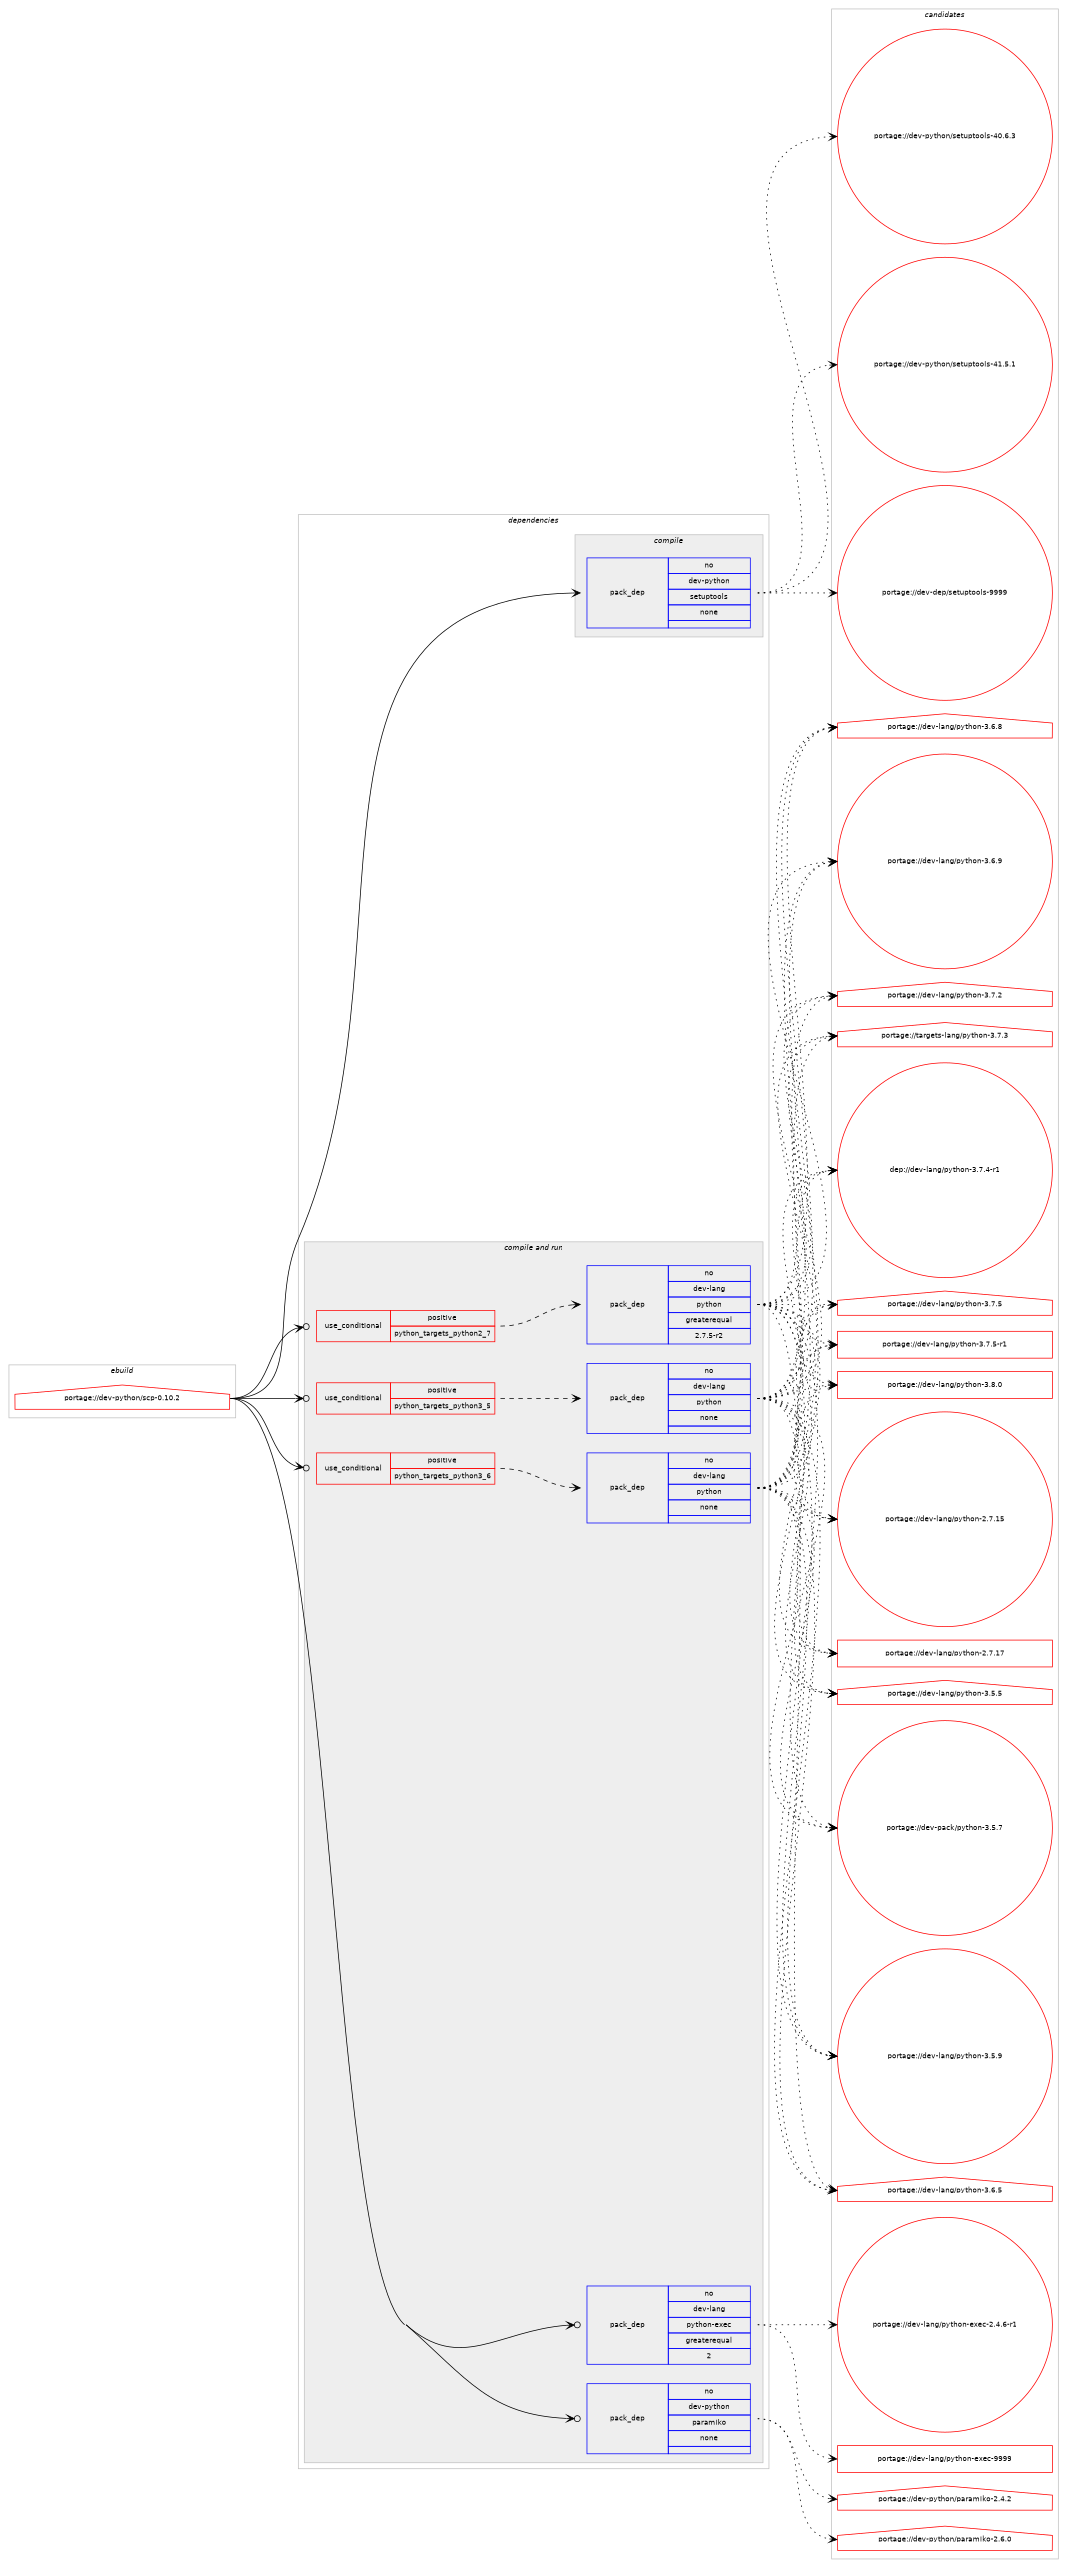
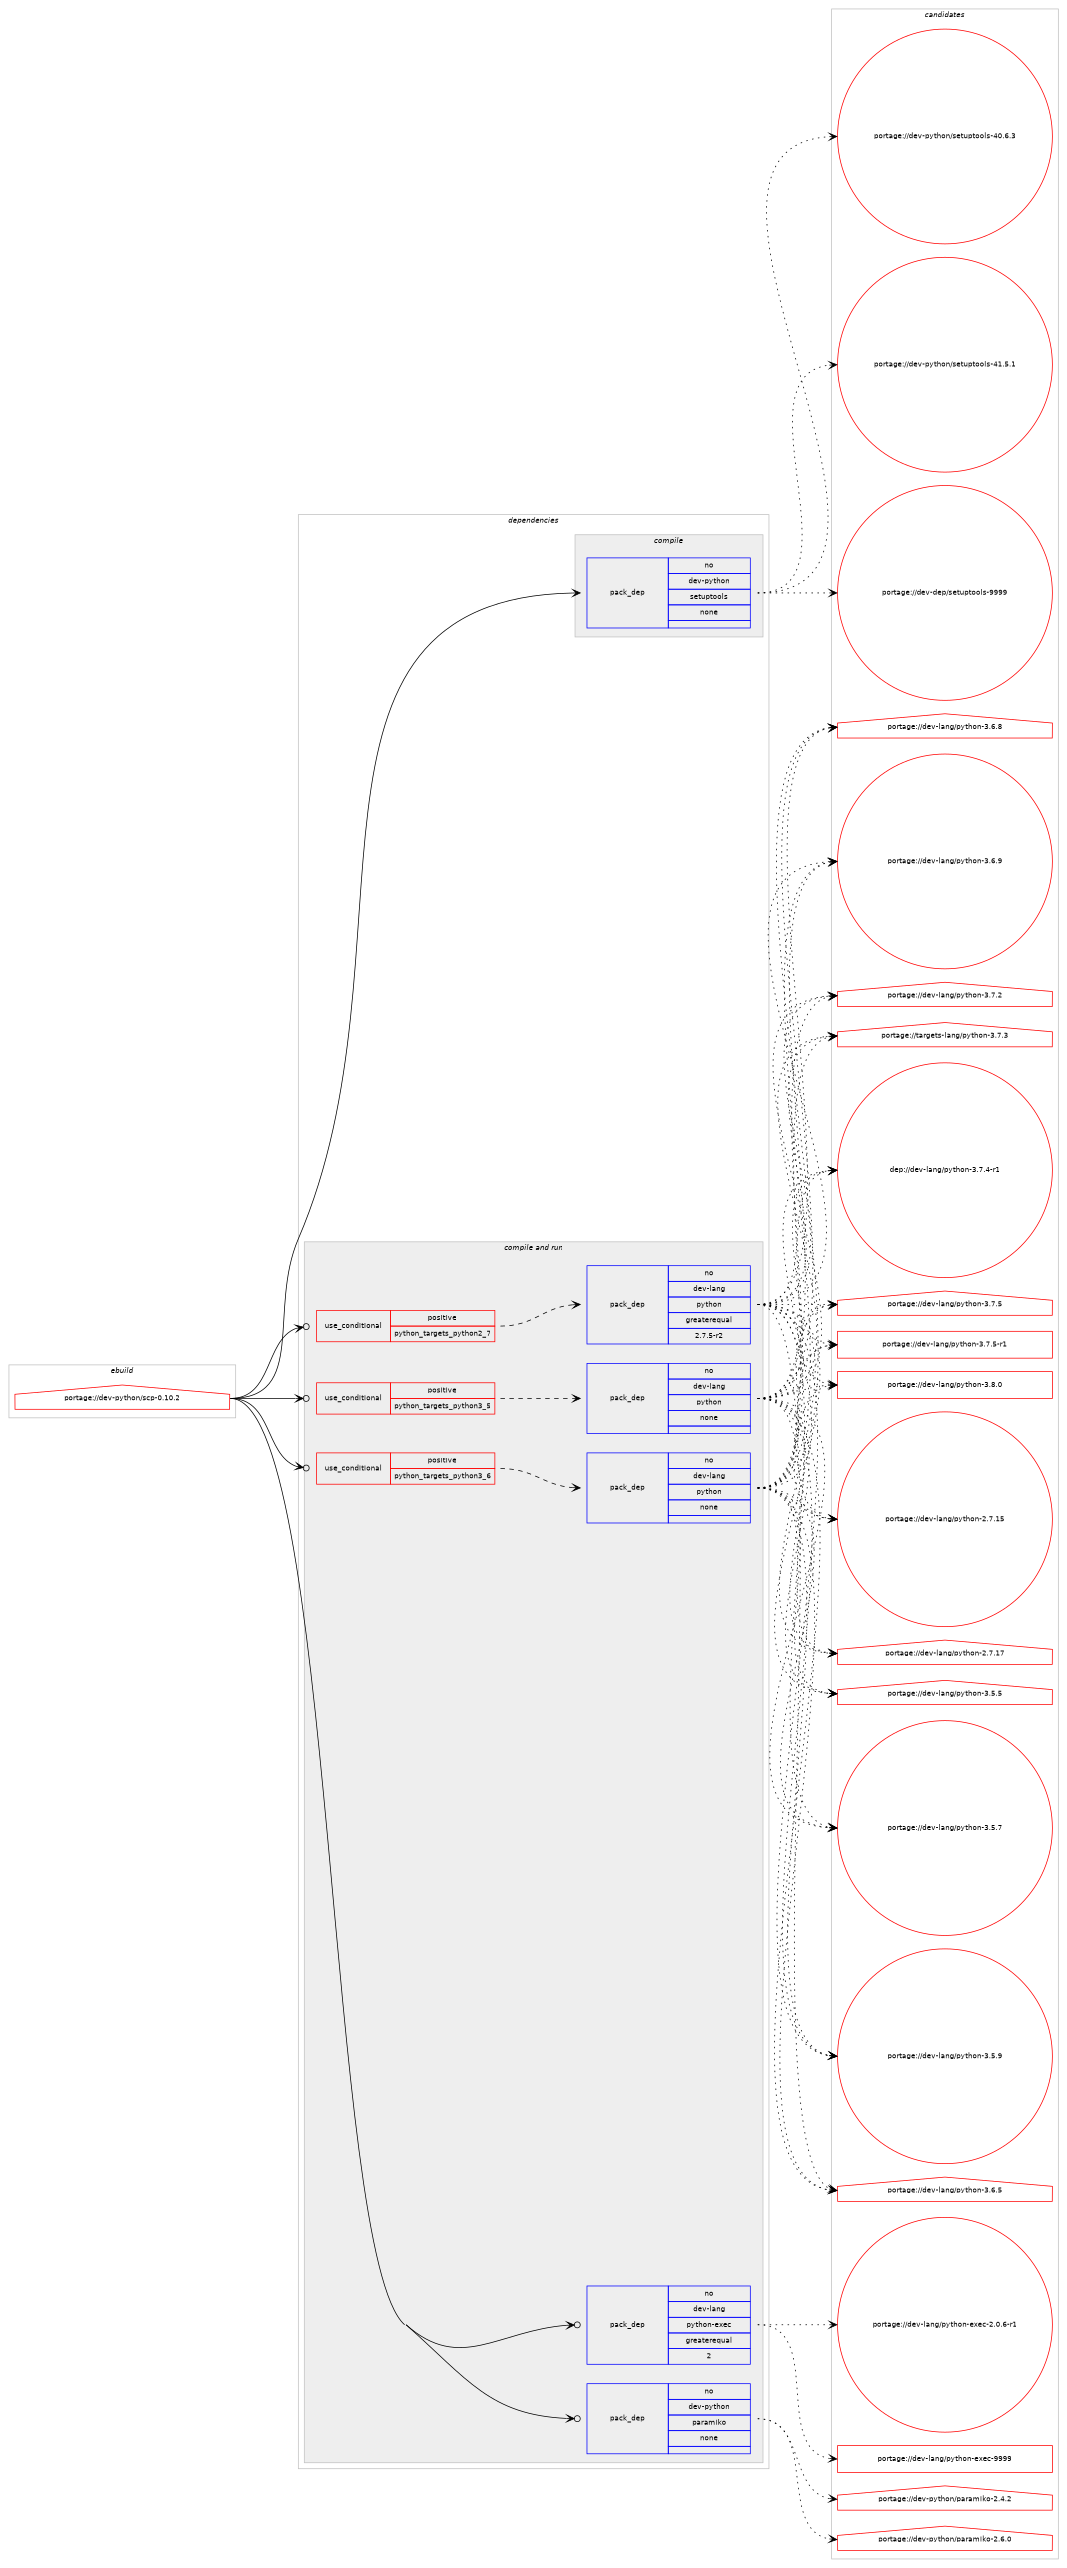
node "portage://dev-lang/python-2.7.17": shape box -> house
node "portage://dev-pack/python-3.5.7": label "portage://dev-pack/python-3.5.7" -> "portage://dev-lang/python-3.5.7"
node "portage://dev-lang/python-exec-2.4.6-r1": label "portage://dev-lang/python-exec-2.4.6-r1" -> "portage://dev-lang/python-exec-2.0.6-r1"
